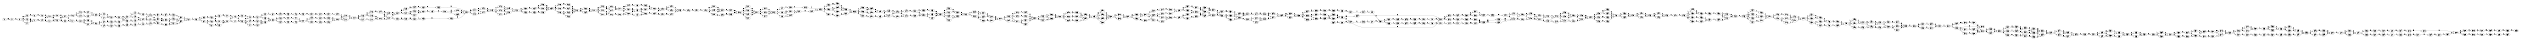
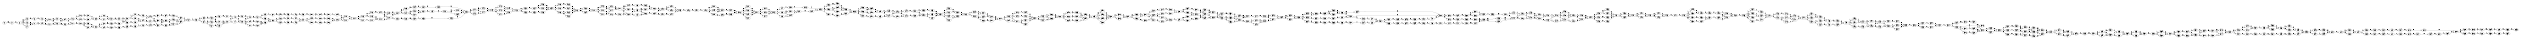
edge "S360" -> "S364": added, label "V"
